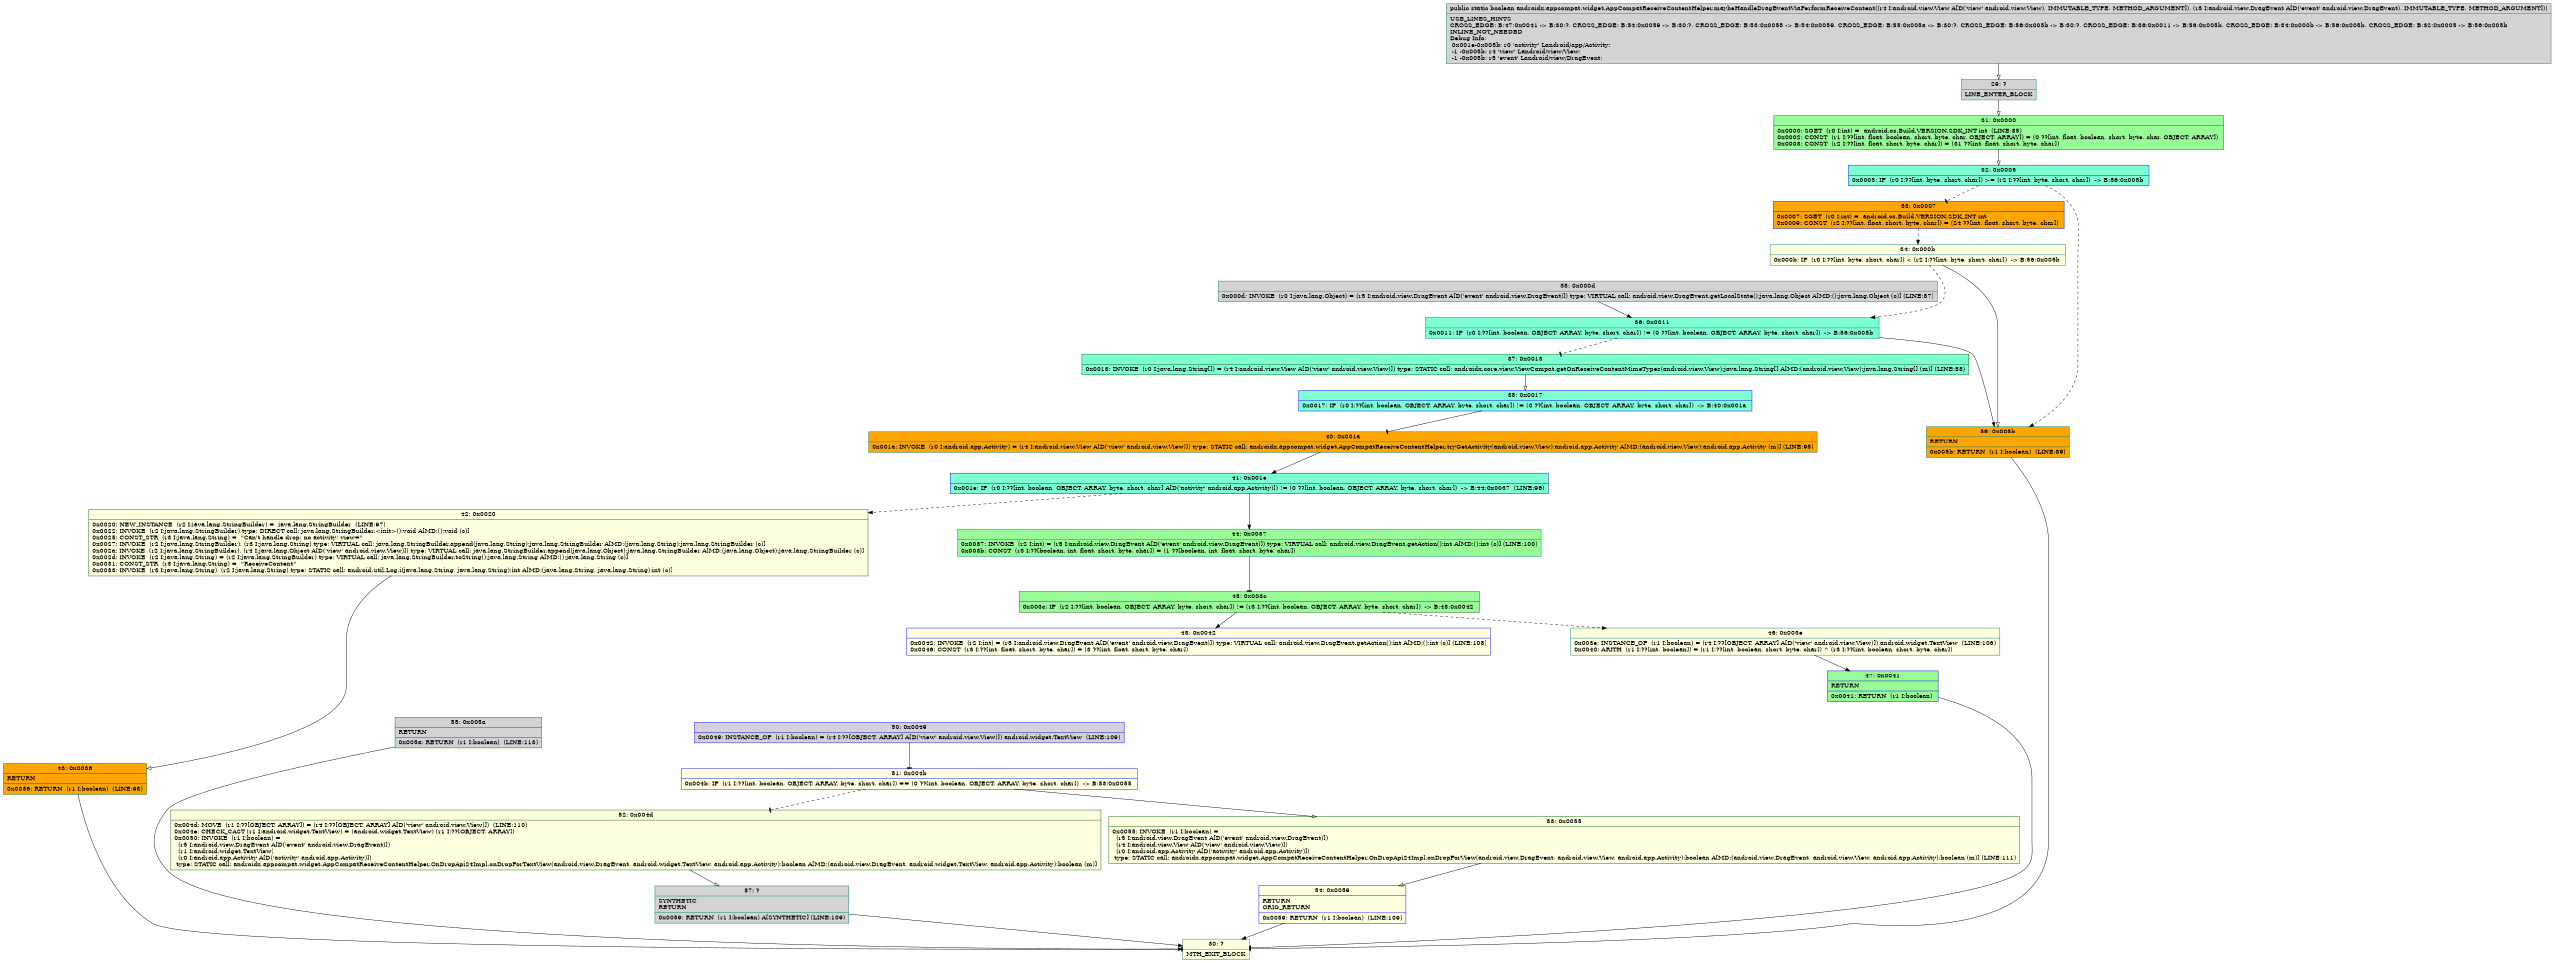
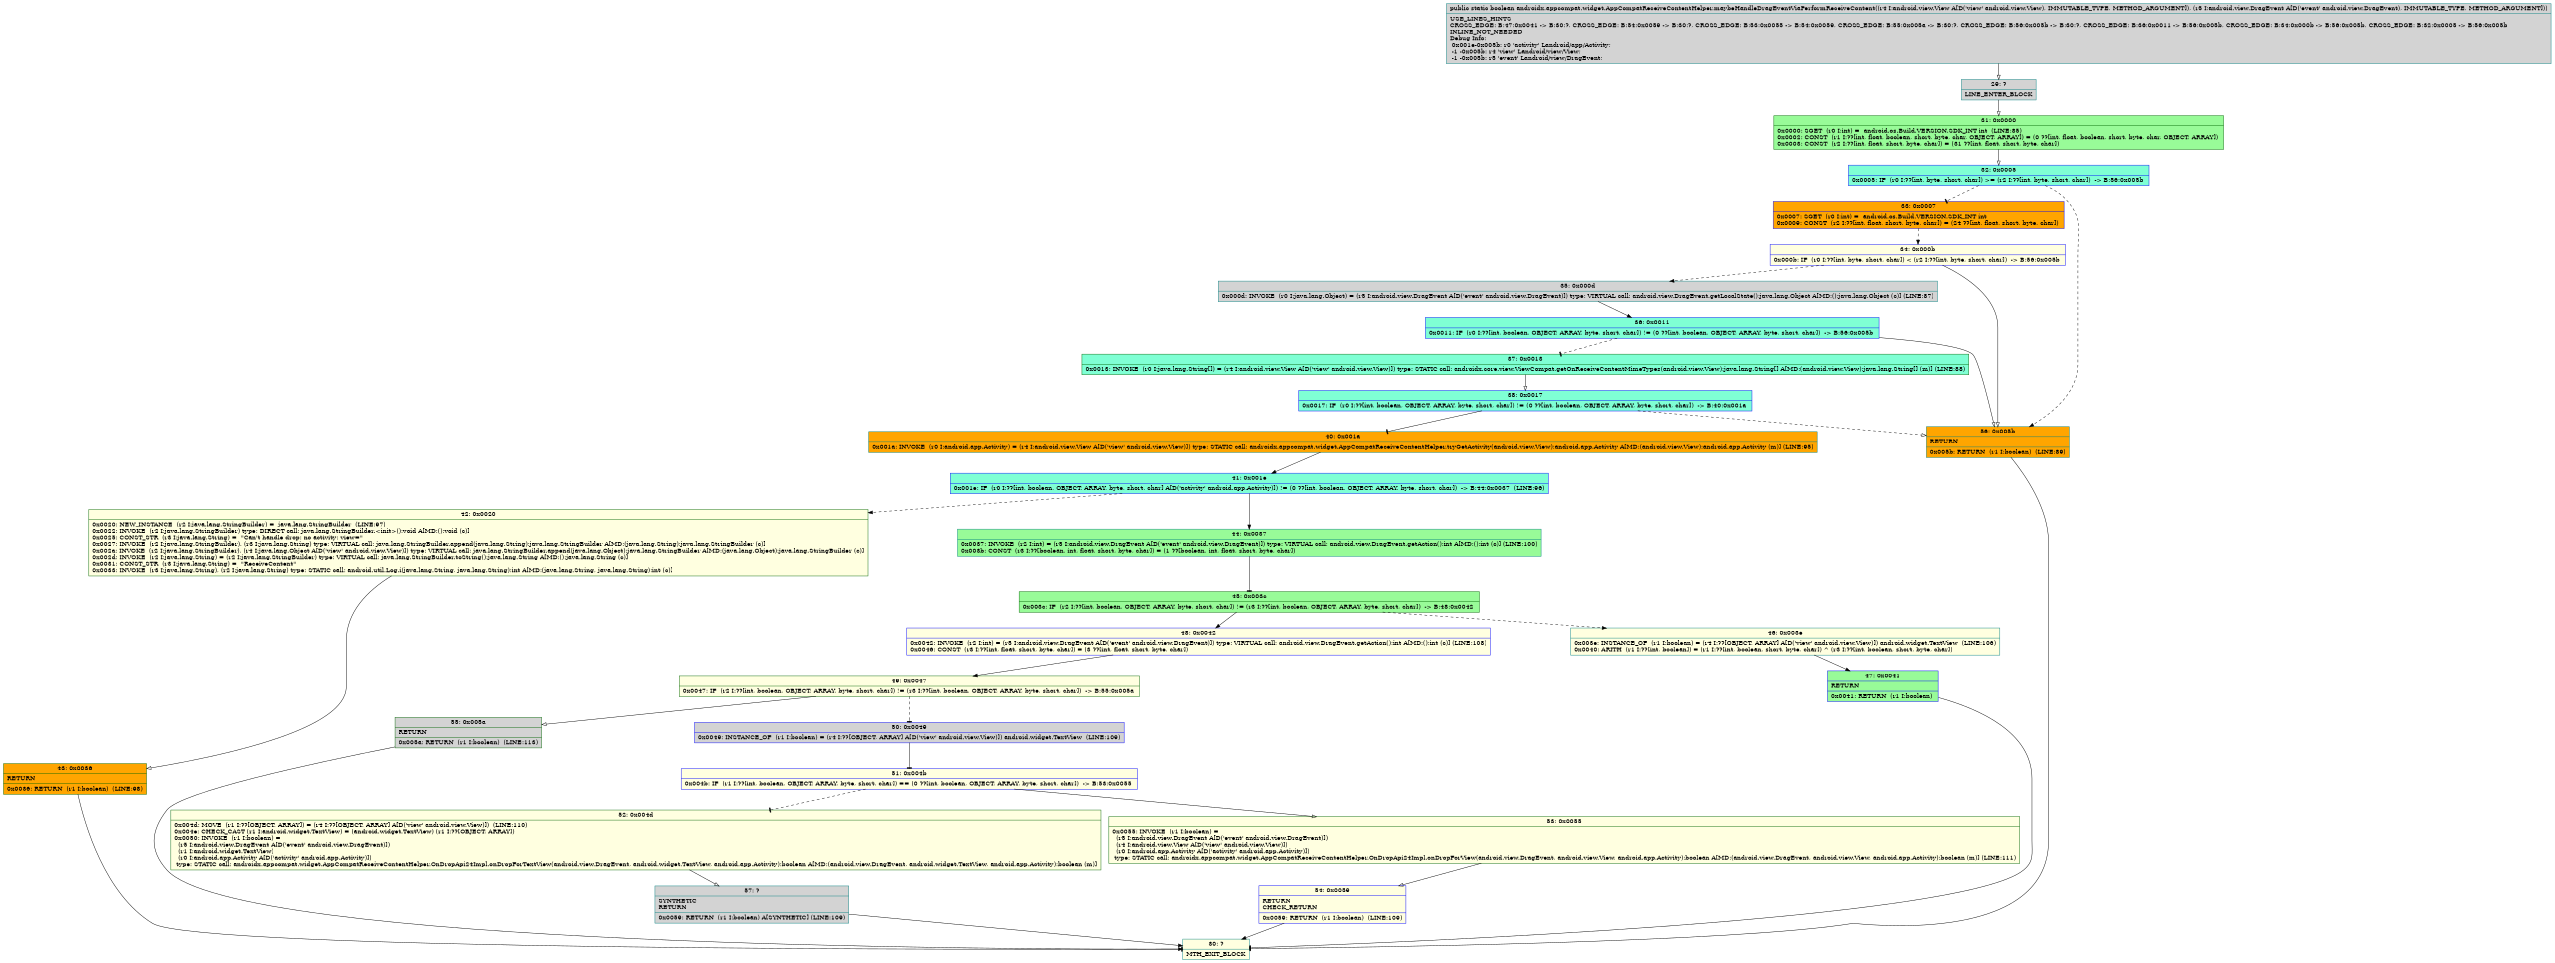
node "34: 0x000b": color teal -> blue
edge "34: 0x000b" -> "36: 0x0011": now "34: 0x000b" -> "35: 0x000d"
node "36: 0x0011": color teal -> blue
edge "36: 0x0011" -> "56: 0x005b": arrowhead normal -> onormal
edge "38: 0x0017" -> "56: 0x005b": added
node "49: 0x0047": added
node "54: 0x0059": text "ORIG_RETURN" -> "CHECK_RETURN"
